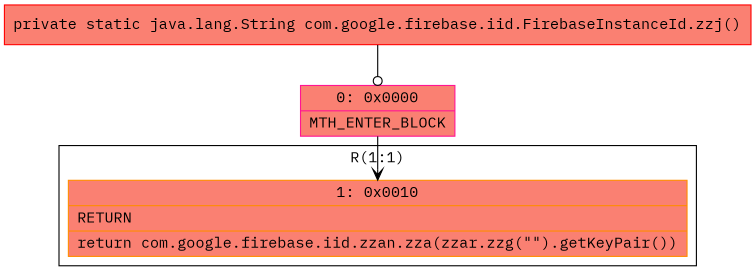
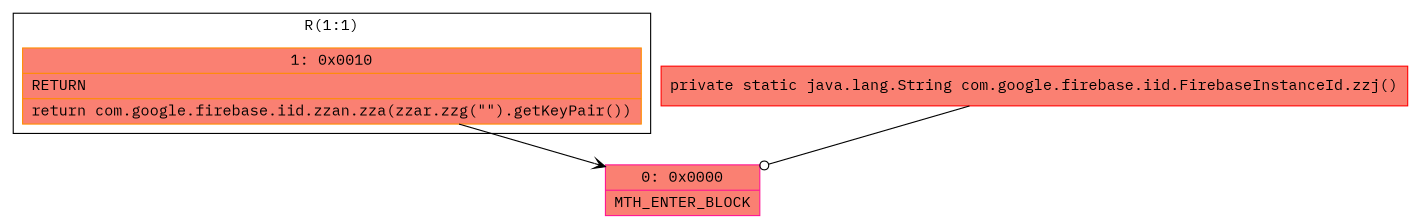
edge "0: 0x0000" -> "1: 0x0010": reversed
